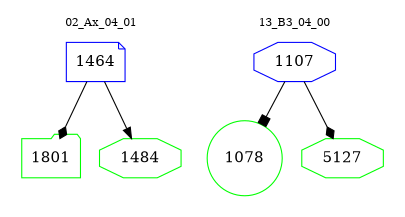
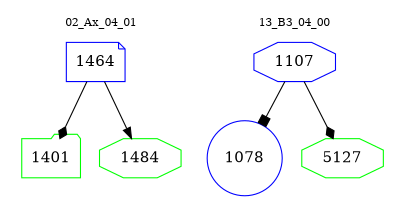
node "1801": label "1801" -> "1401"
node "1078": color green -> blue
